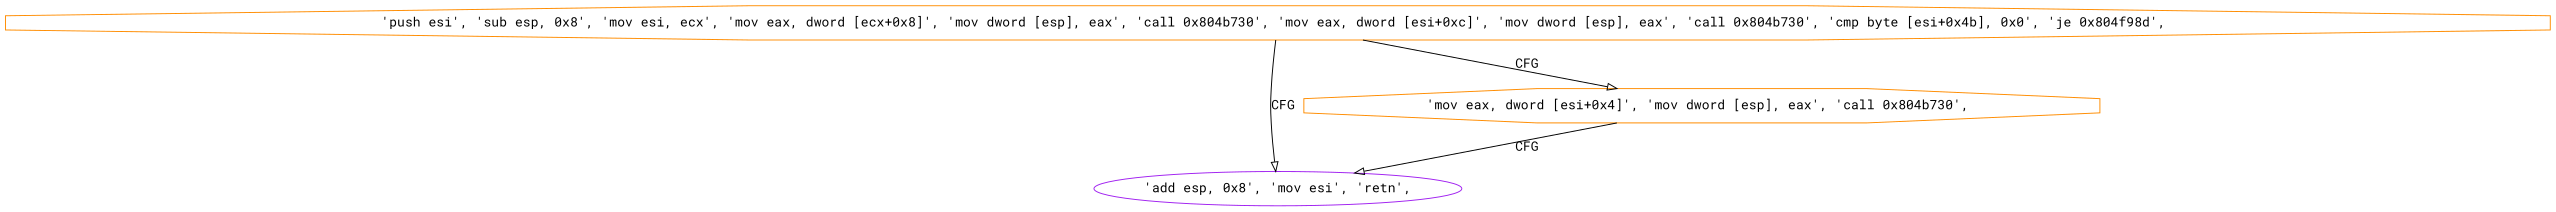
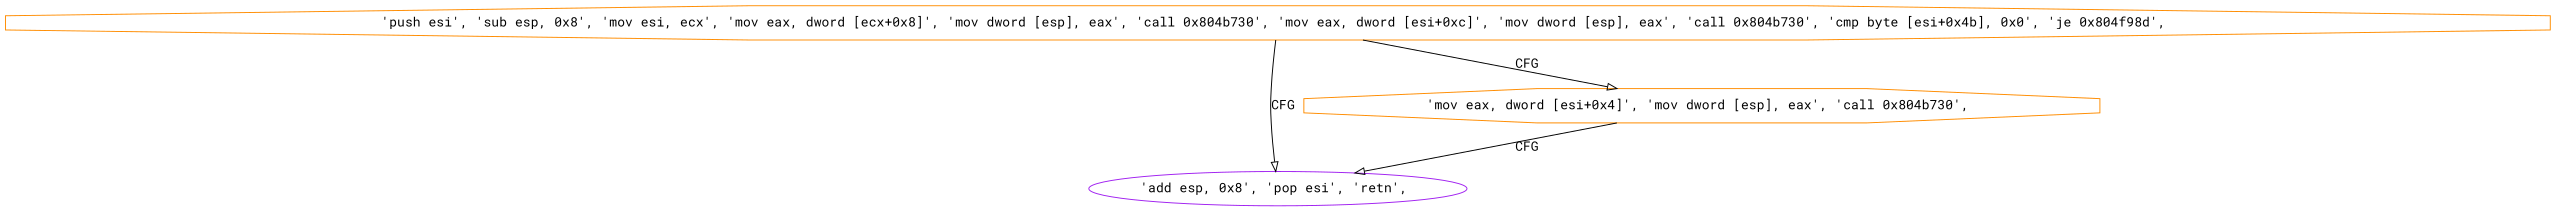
node "'add esp, 0x8', 'mov esi', 'retn',": label "'add esp, 0x8', 'mov esi', 'retn'," -> "'add esp, 0x8', 'pop esi', 'retn',"
